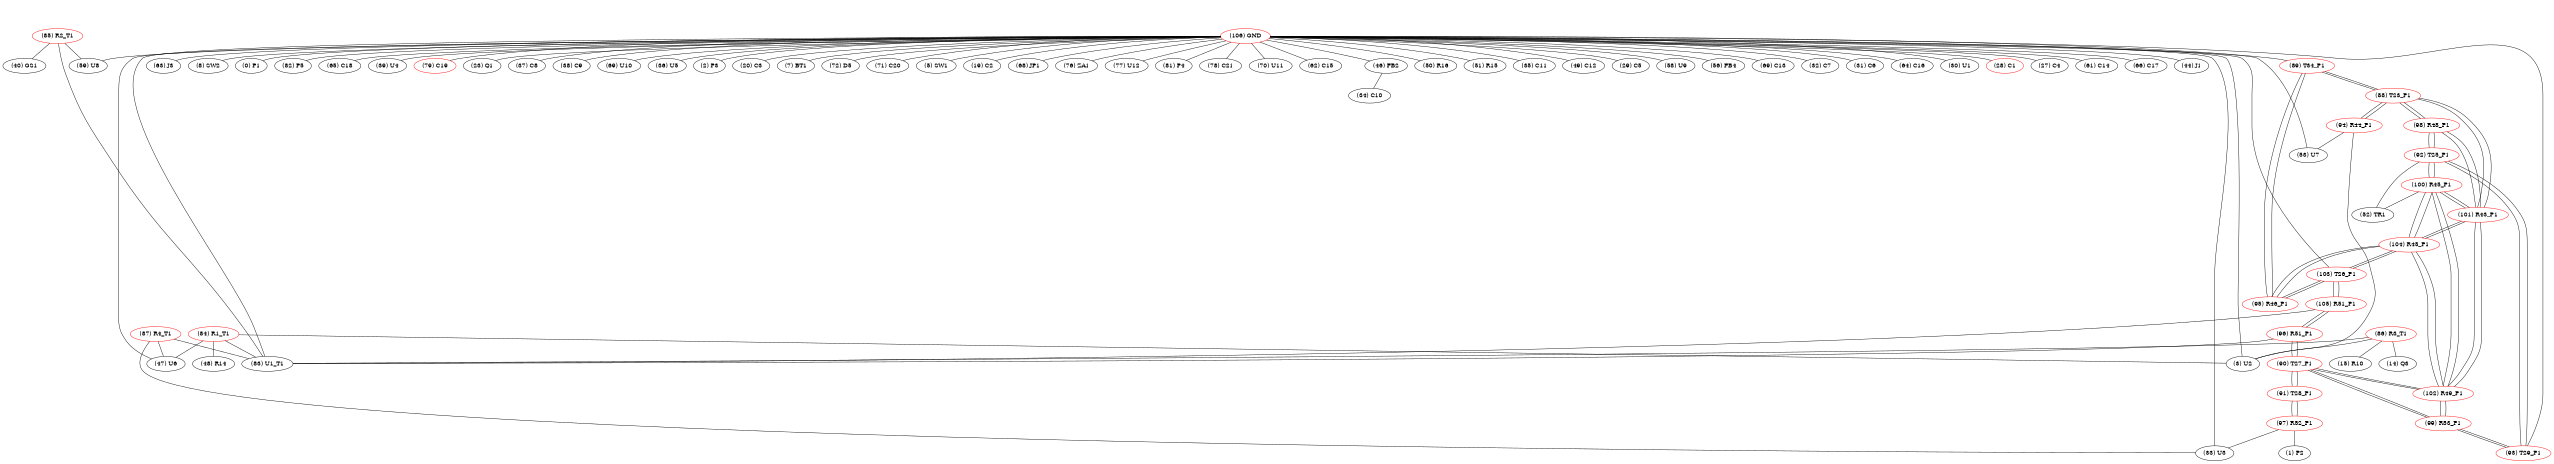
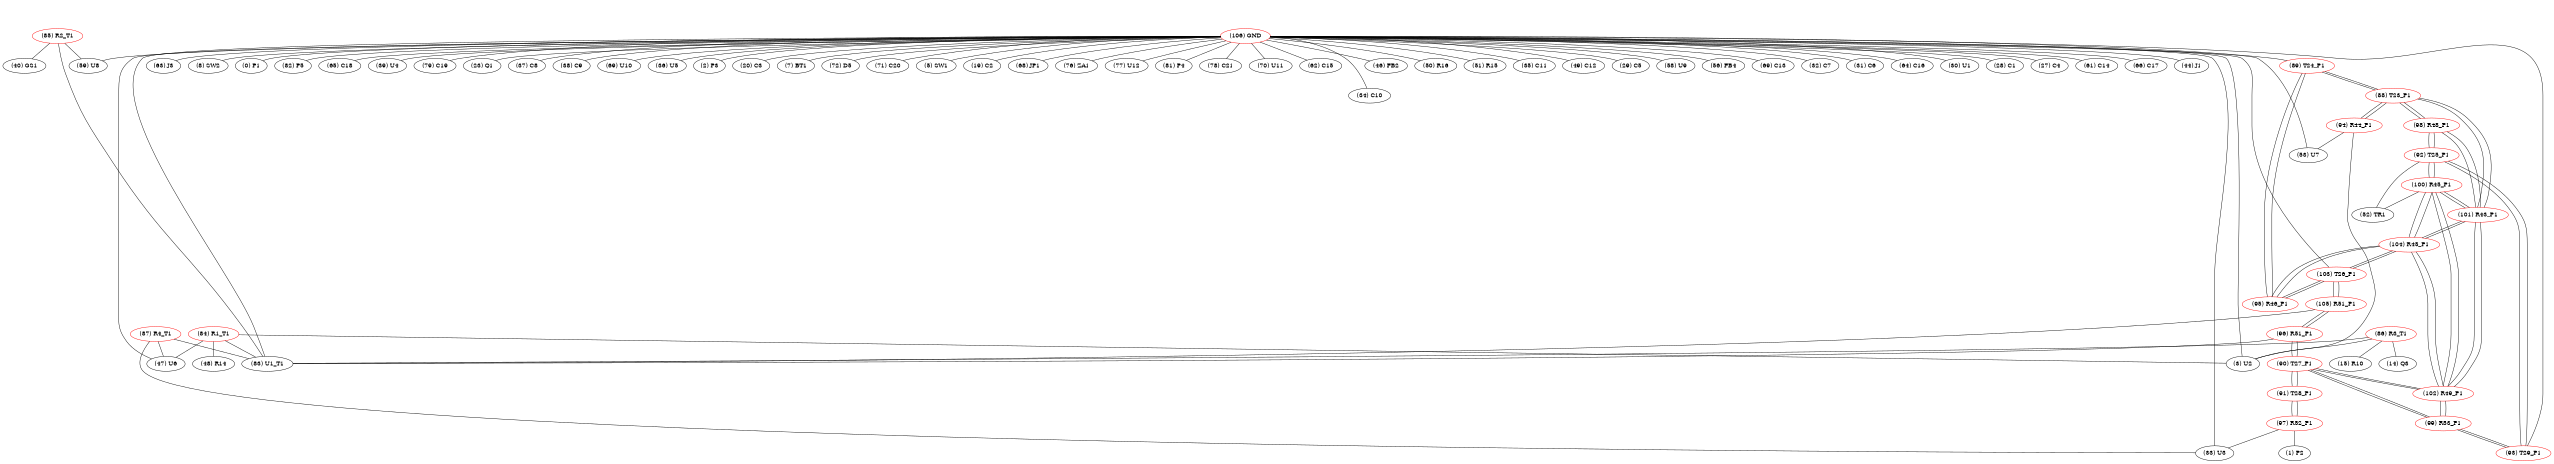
node "(79) C19": color red -> black
node "(28) C1": color red -> black
node "(89) T34_P1": label "(89) T34_P1" -> "(89) T24_P1"
edge "(46) FB2" -- "(34) C10": now "(106) GND" -- "(34) C10"
